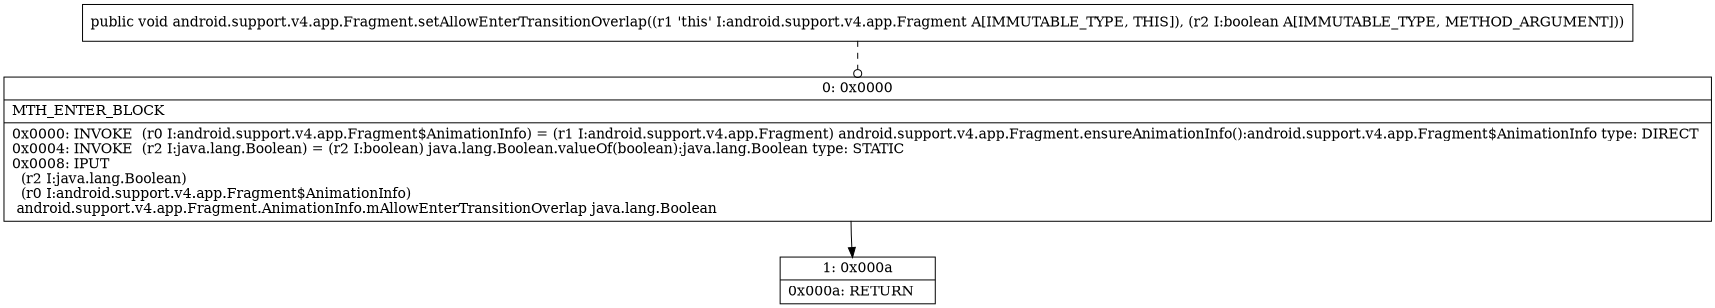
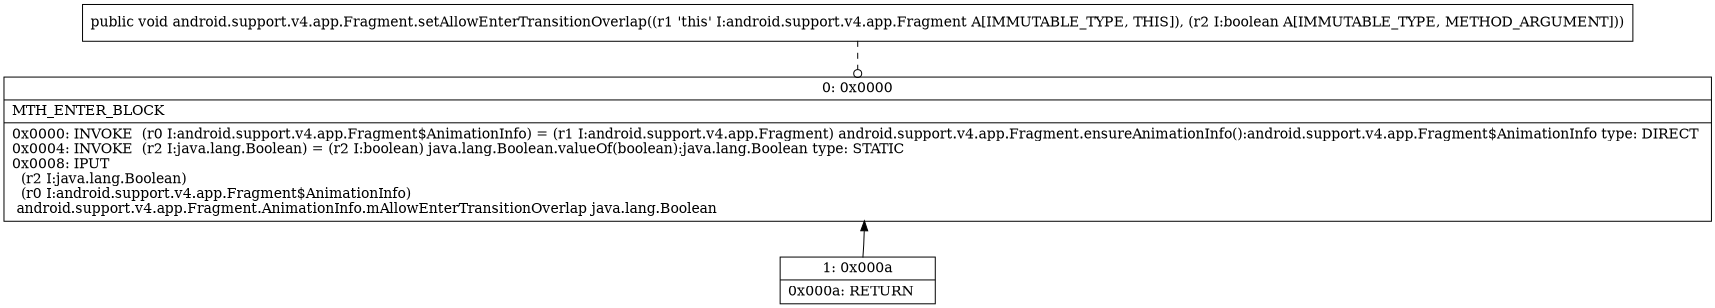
edge "0: 0x0000" -> "1: 0x000a": reversed
